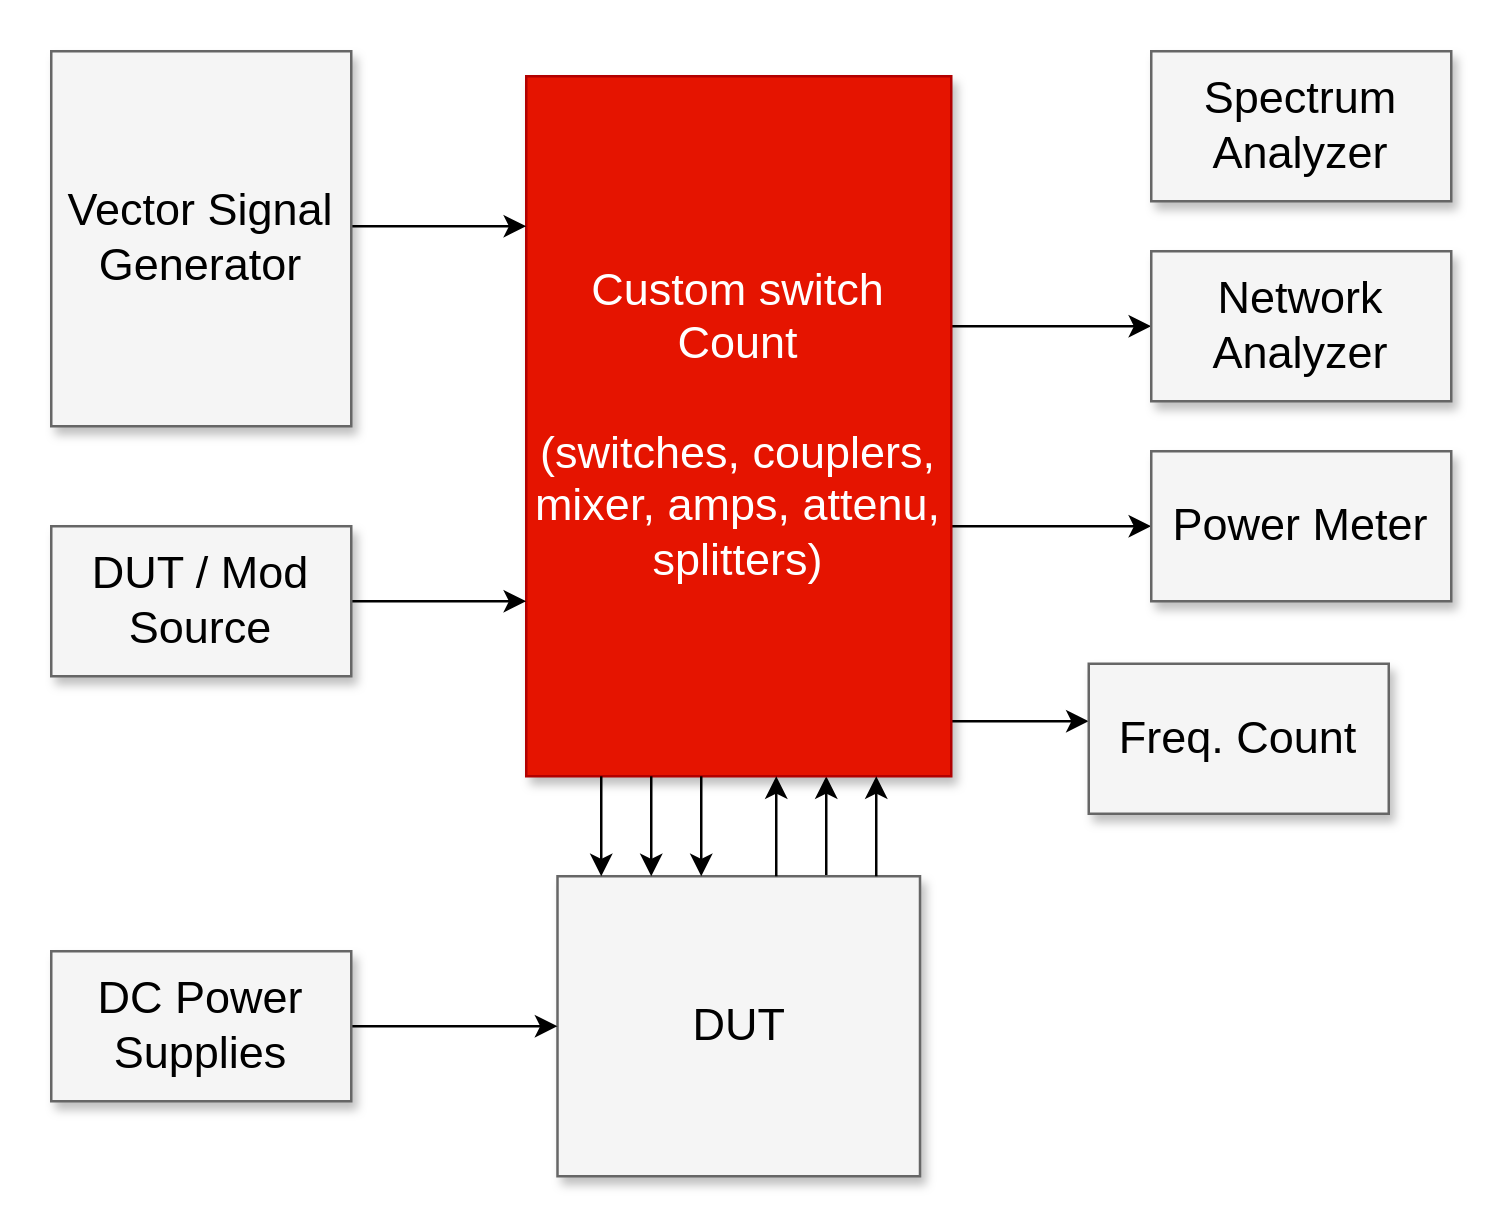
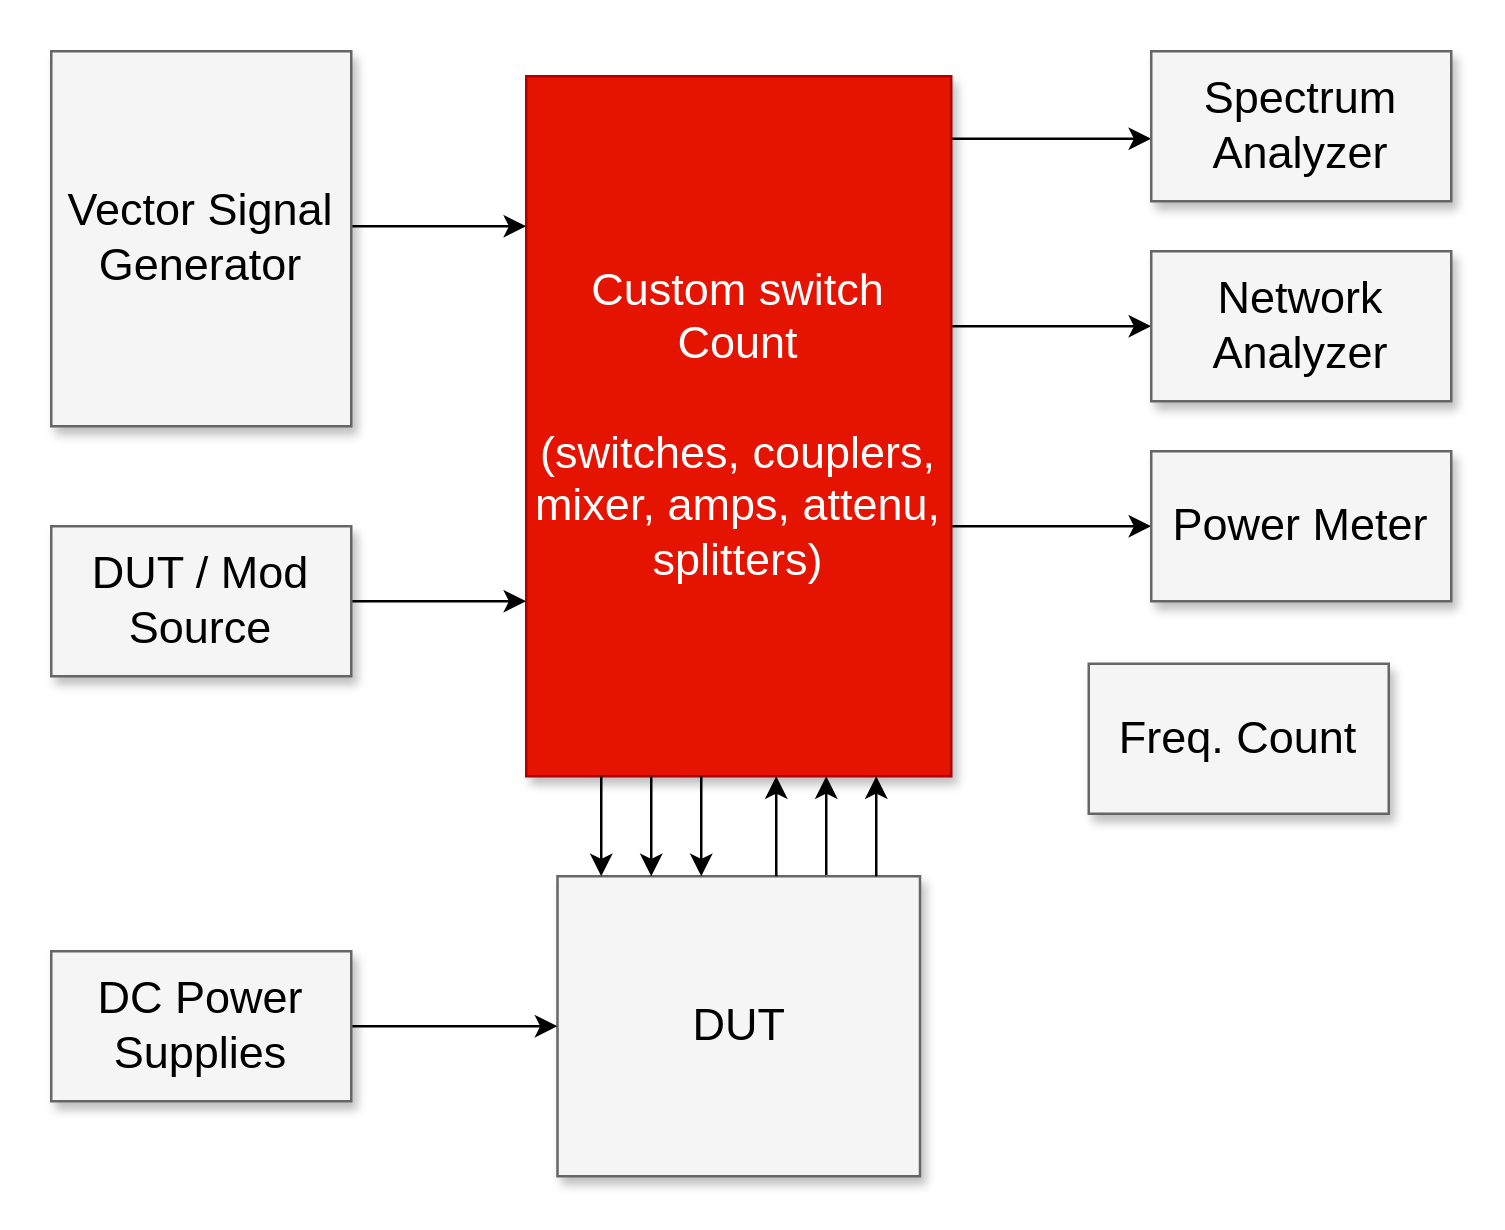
edge "Custom switch Count (switches, couplers, mixer, amps, attenu, splitters)" -> "Spectrum Analyzer": added
edge "Custom switch Count (switches, couplers, mixer, amps, attenu, splitters)" -> "Freq. Count": removed
